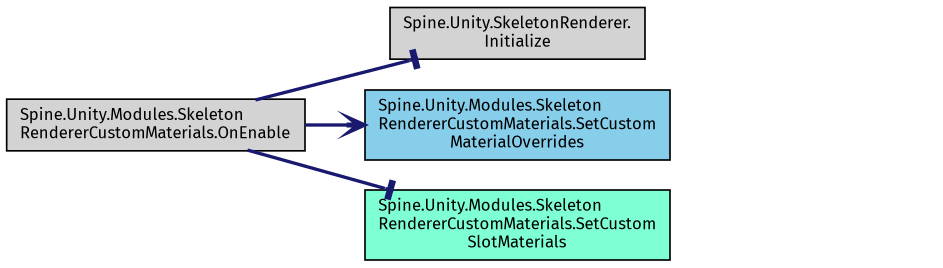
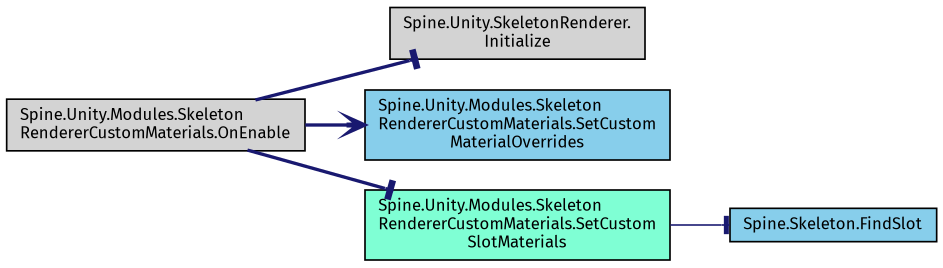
node "Spine.Skeleton.FindSlot": added
